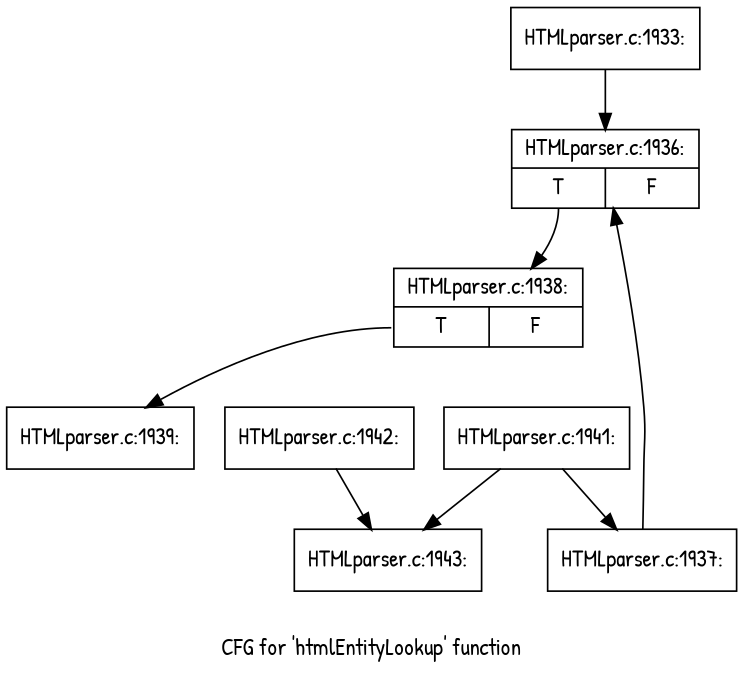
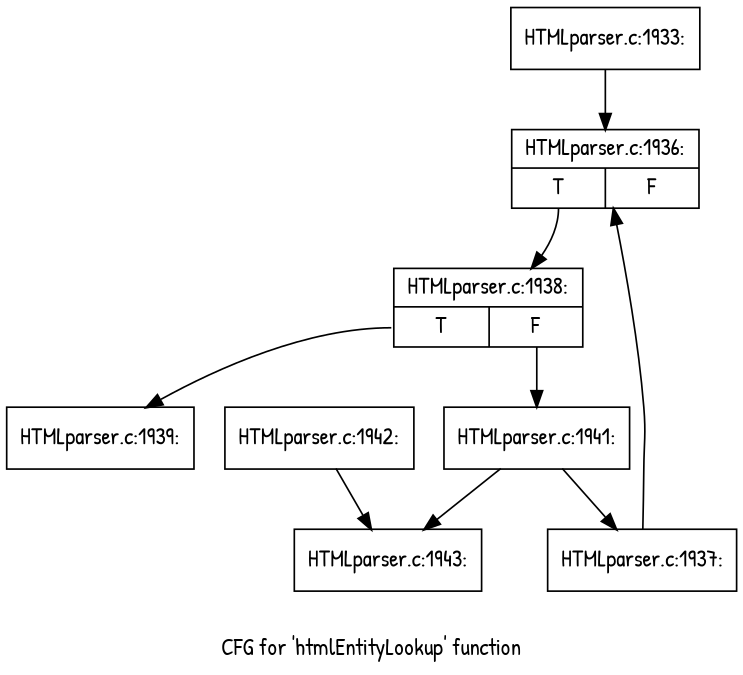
edge "HTMLparser.c:1938:" -> "HTMLparser.c:1941:": added
